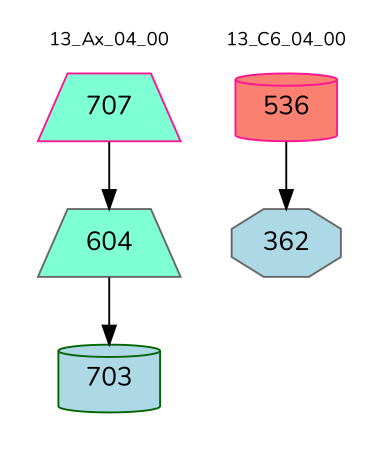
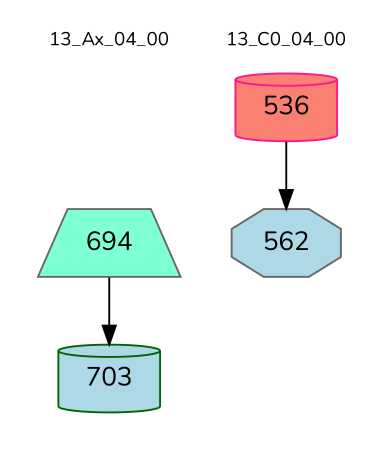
cluster "13_C6_04_00": label "13_C6_04_00" -> "13_C0_04_00"
node "707": removed
node "604": label "604" -> "694"
node "362": label "362" -> "562"
